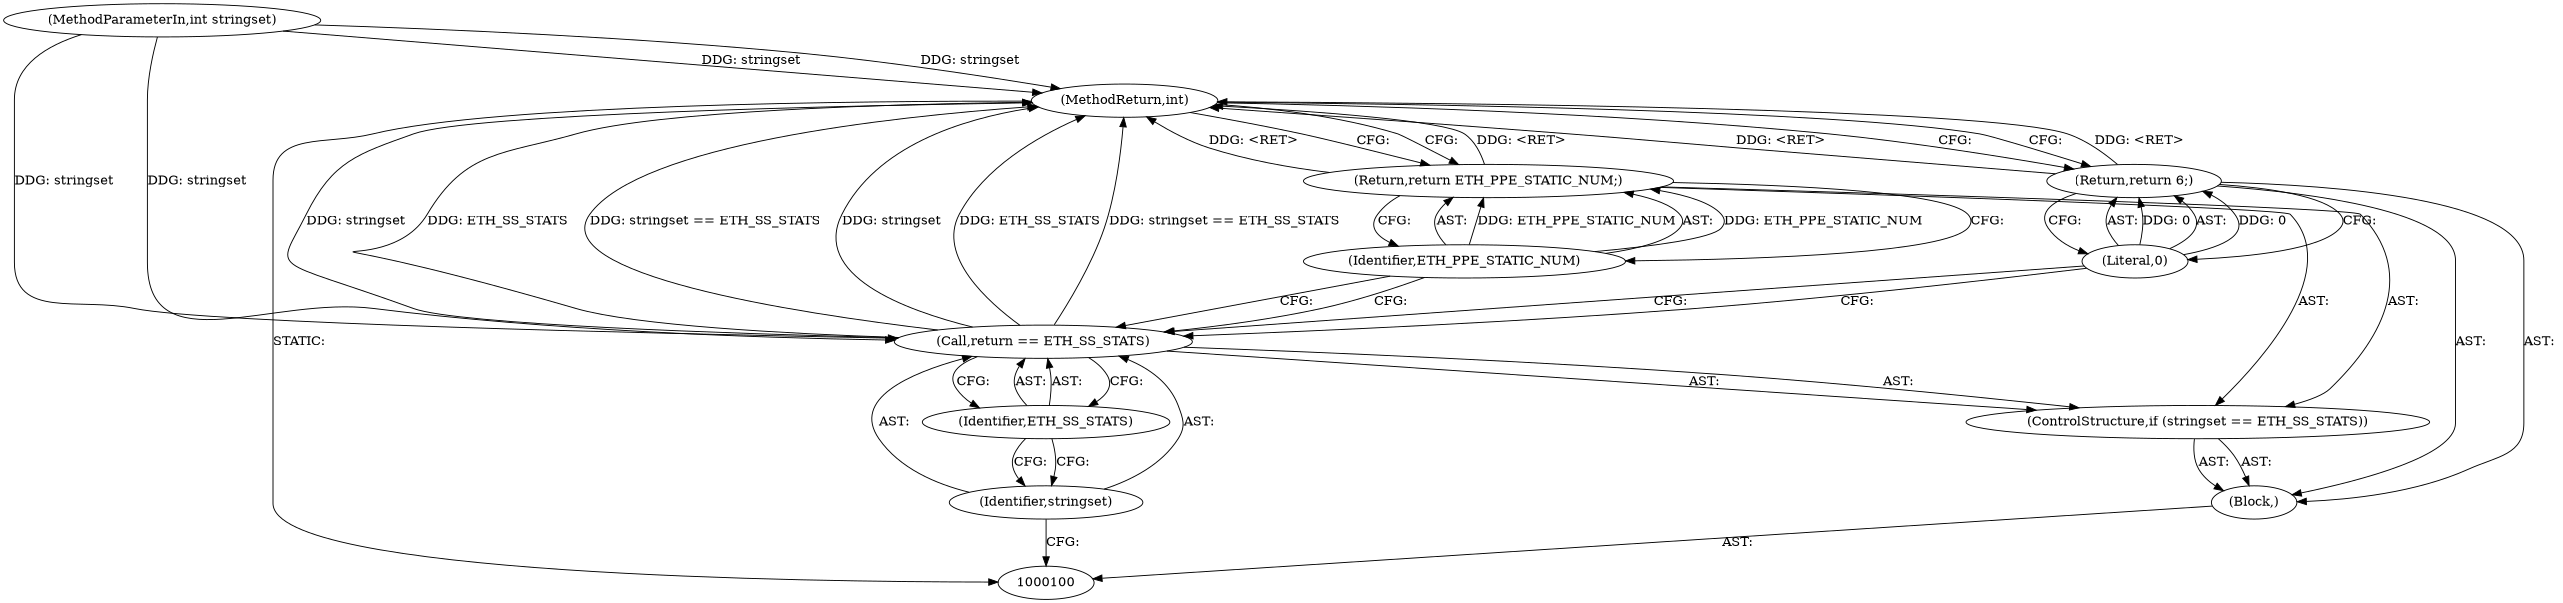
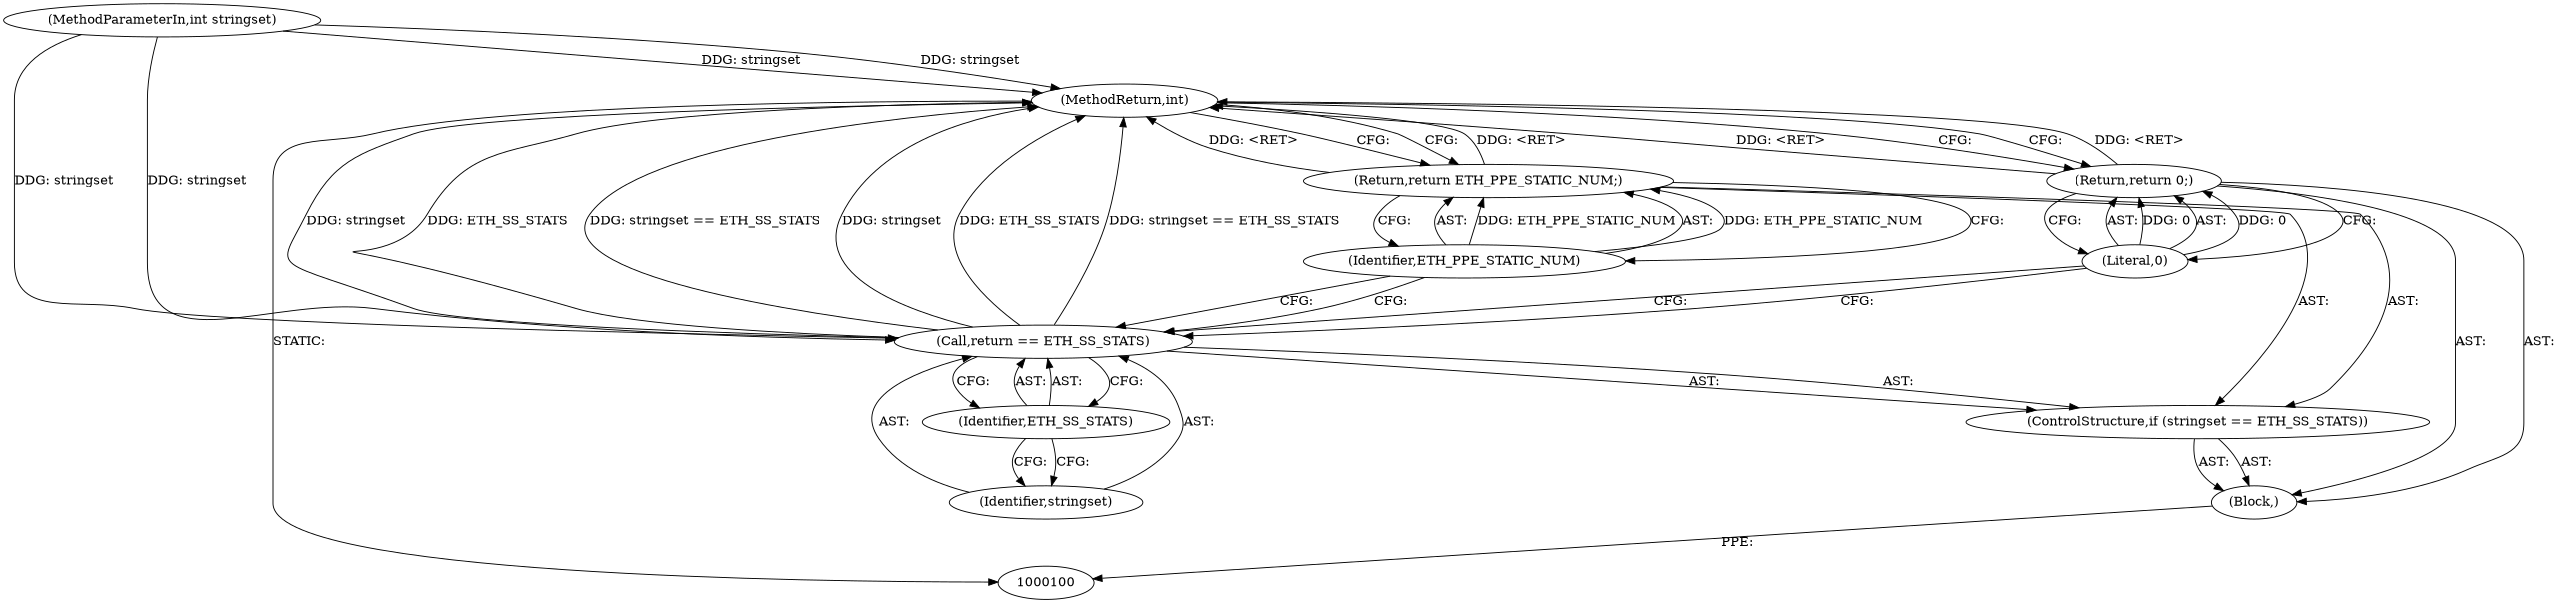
node "(Return,return 6;)": label "(Return,return 6;)" -> "(Return,return 0;)"
edge "(Identifier,stringset)" -> "1000100": removed, label "CFG:"
edge "(Block,)" -> "1000100": label "AST: " -> "PPE: "
